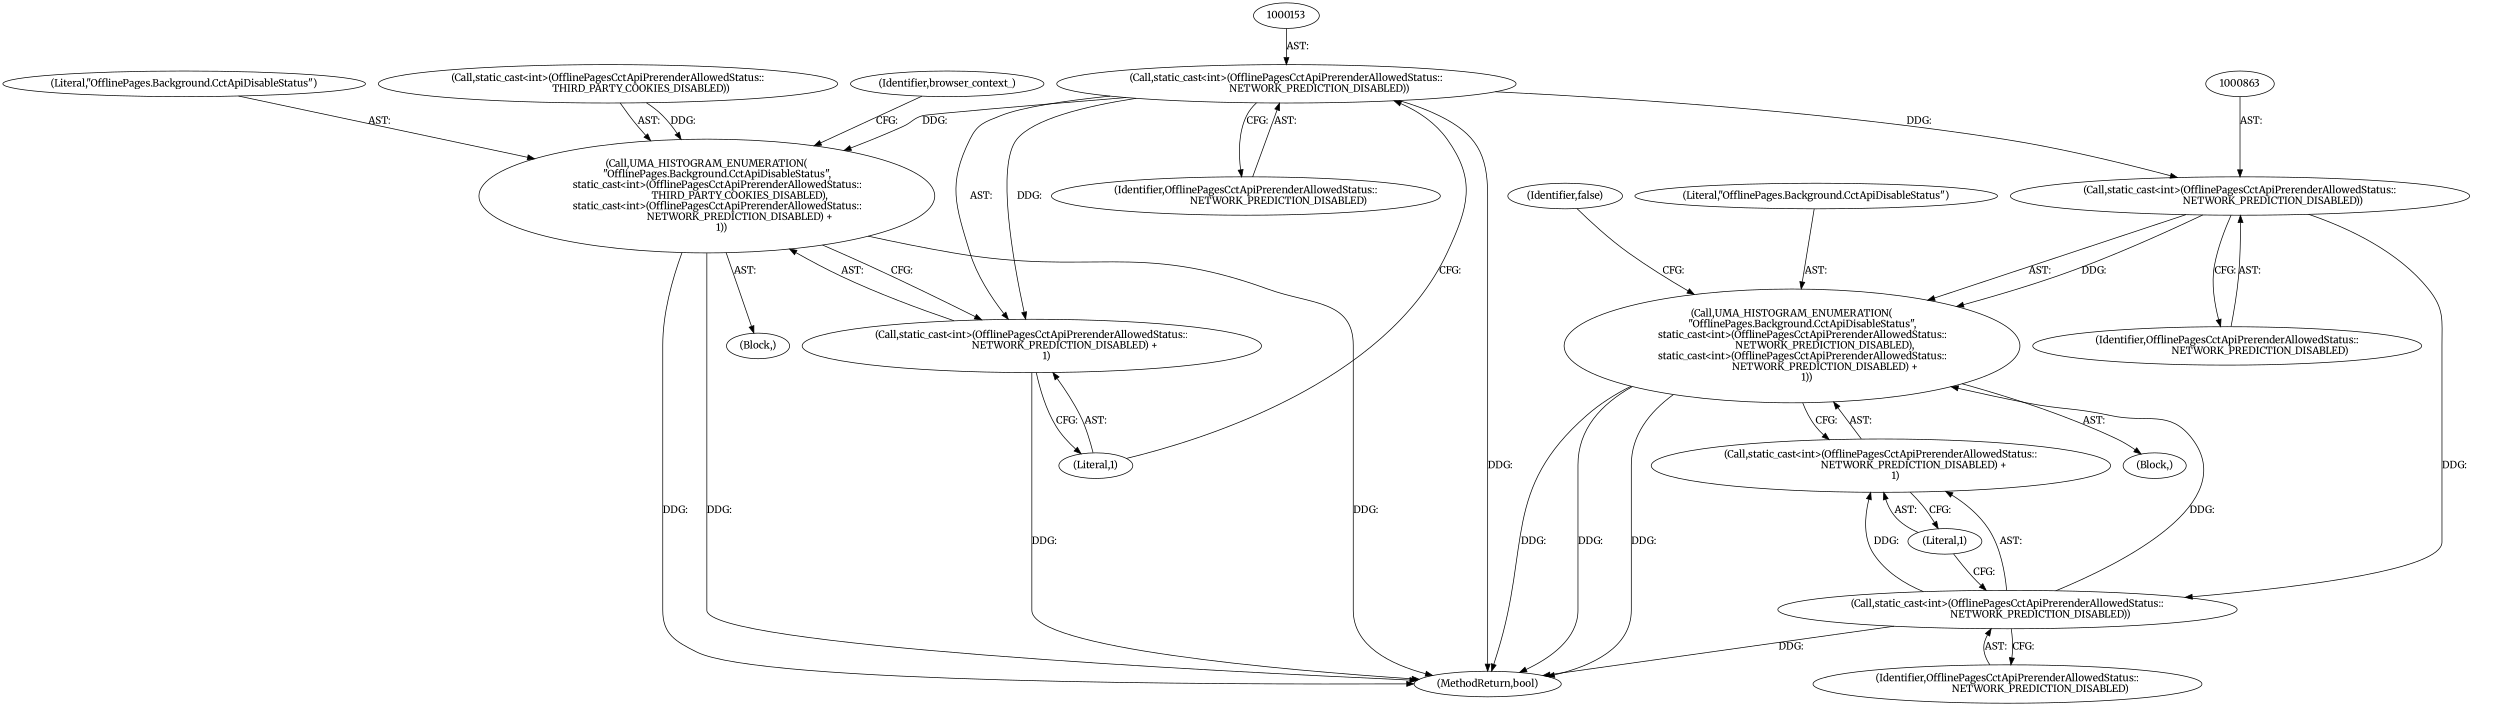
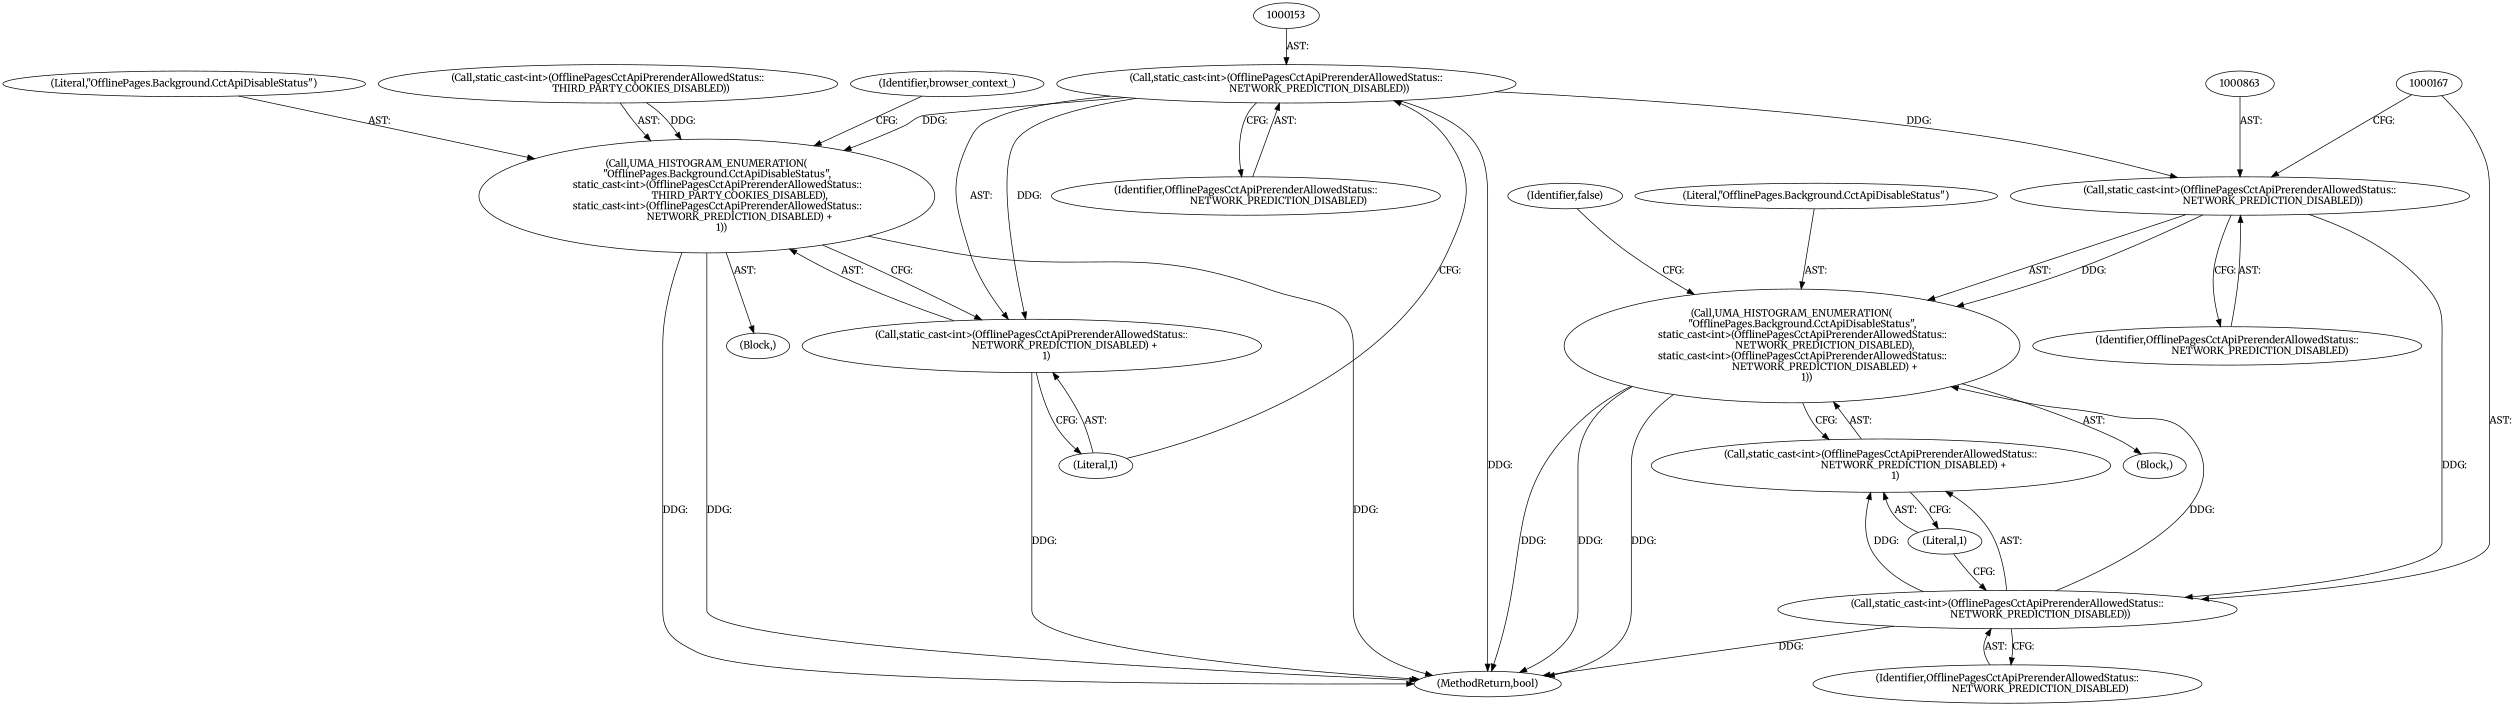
node "1000167": added
